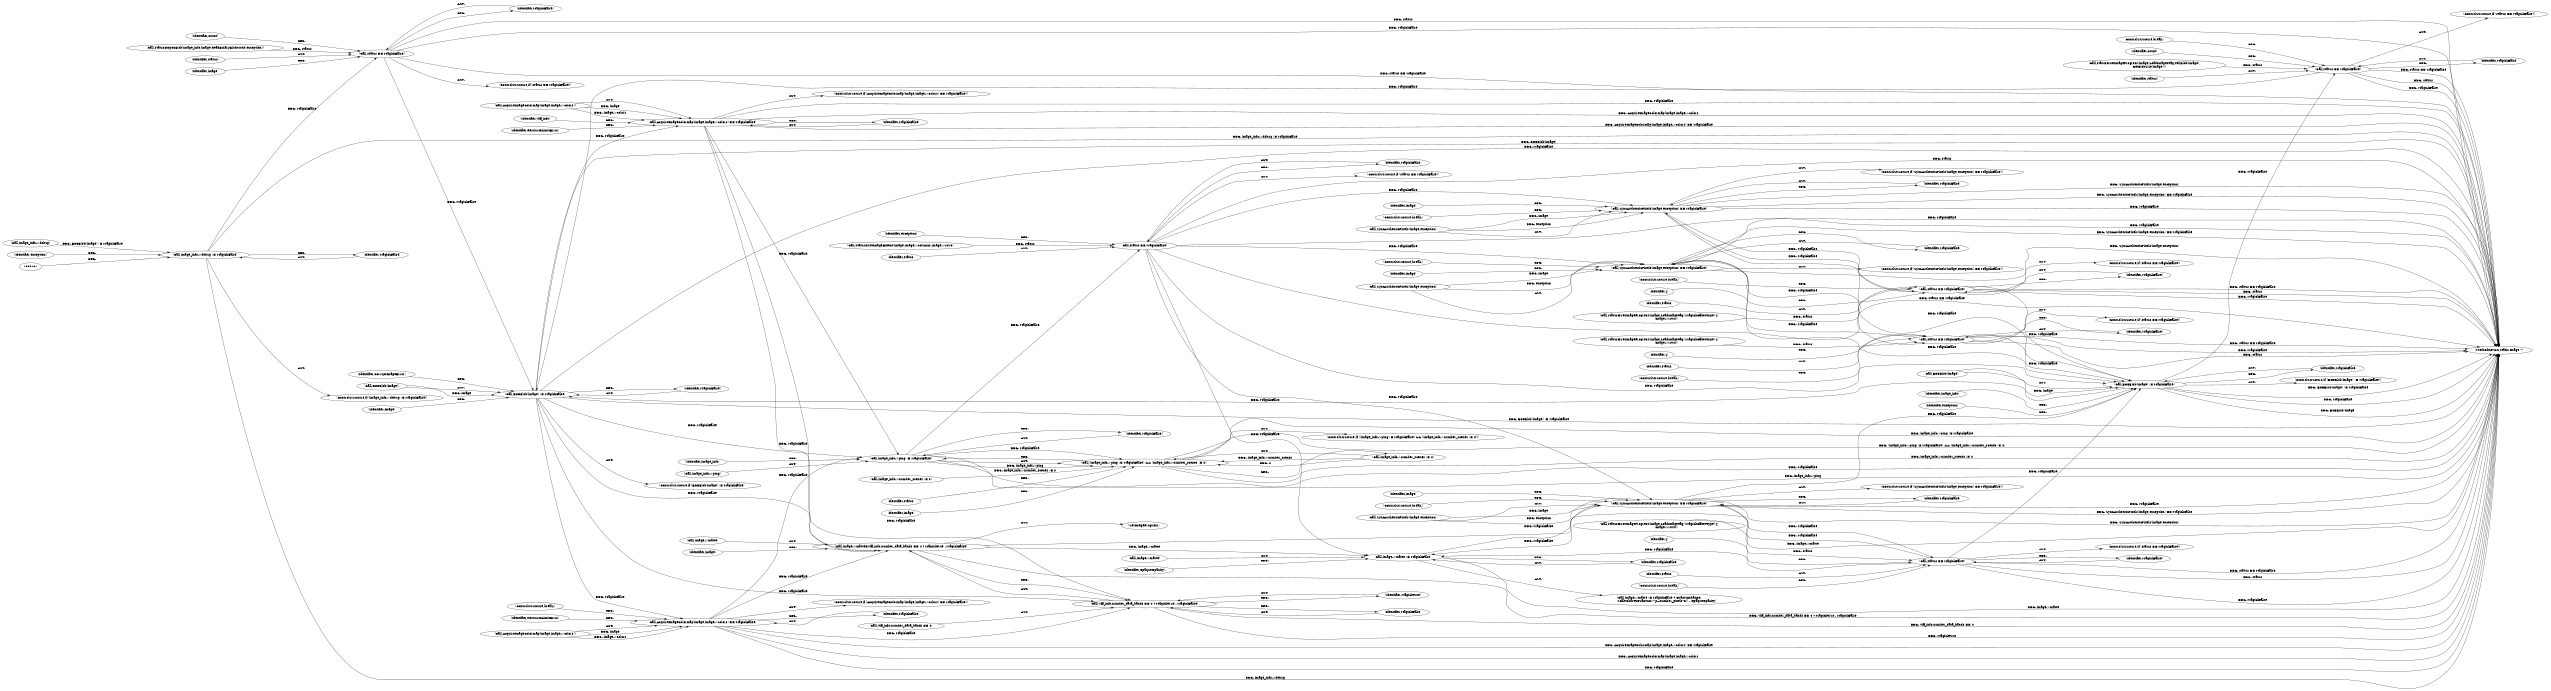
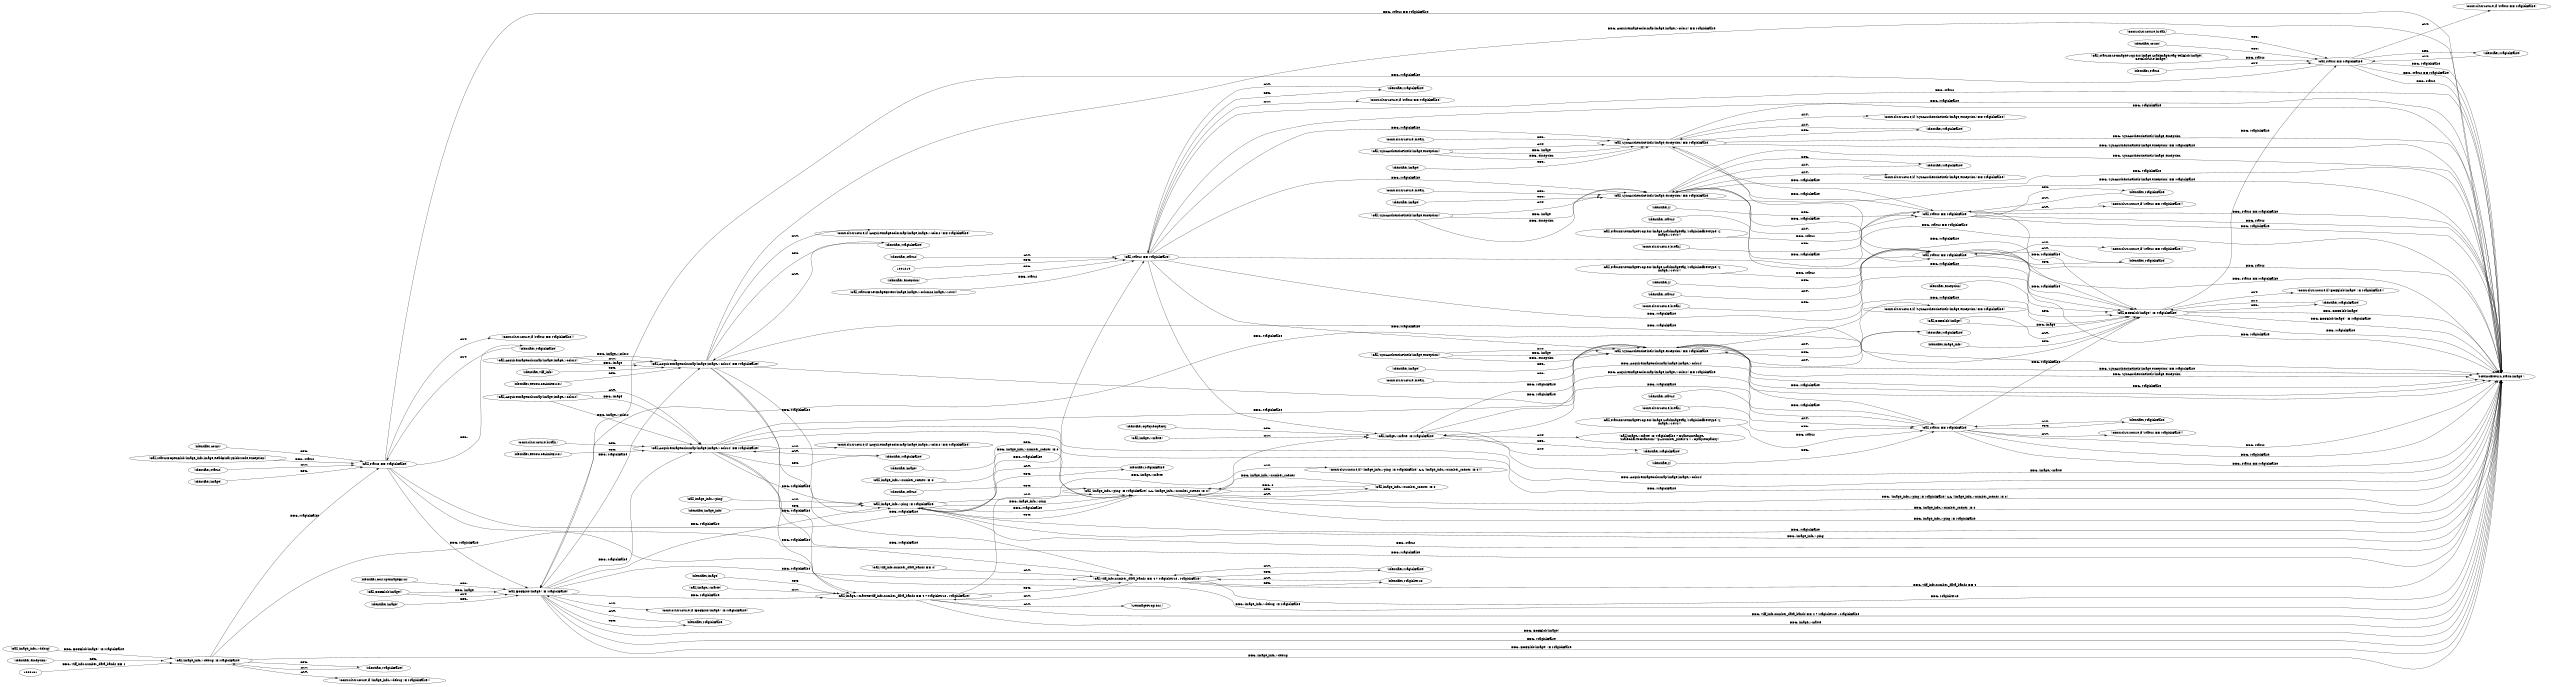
edge "1000161" -> "(Call,image_info->debug != MagickFalse)": label "CFG: " -> "DDG: viff_info.number_data_bands == 4"
node "1001219": added
